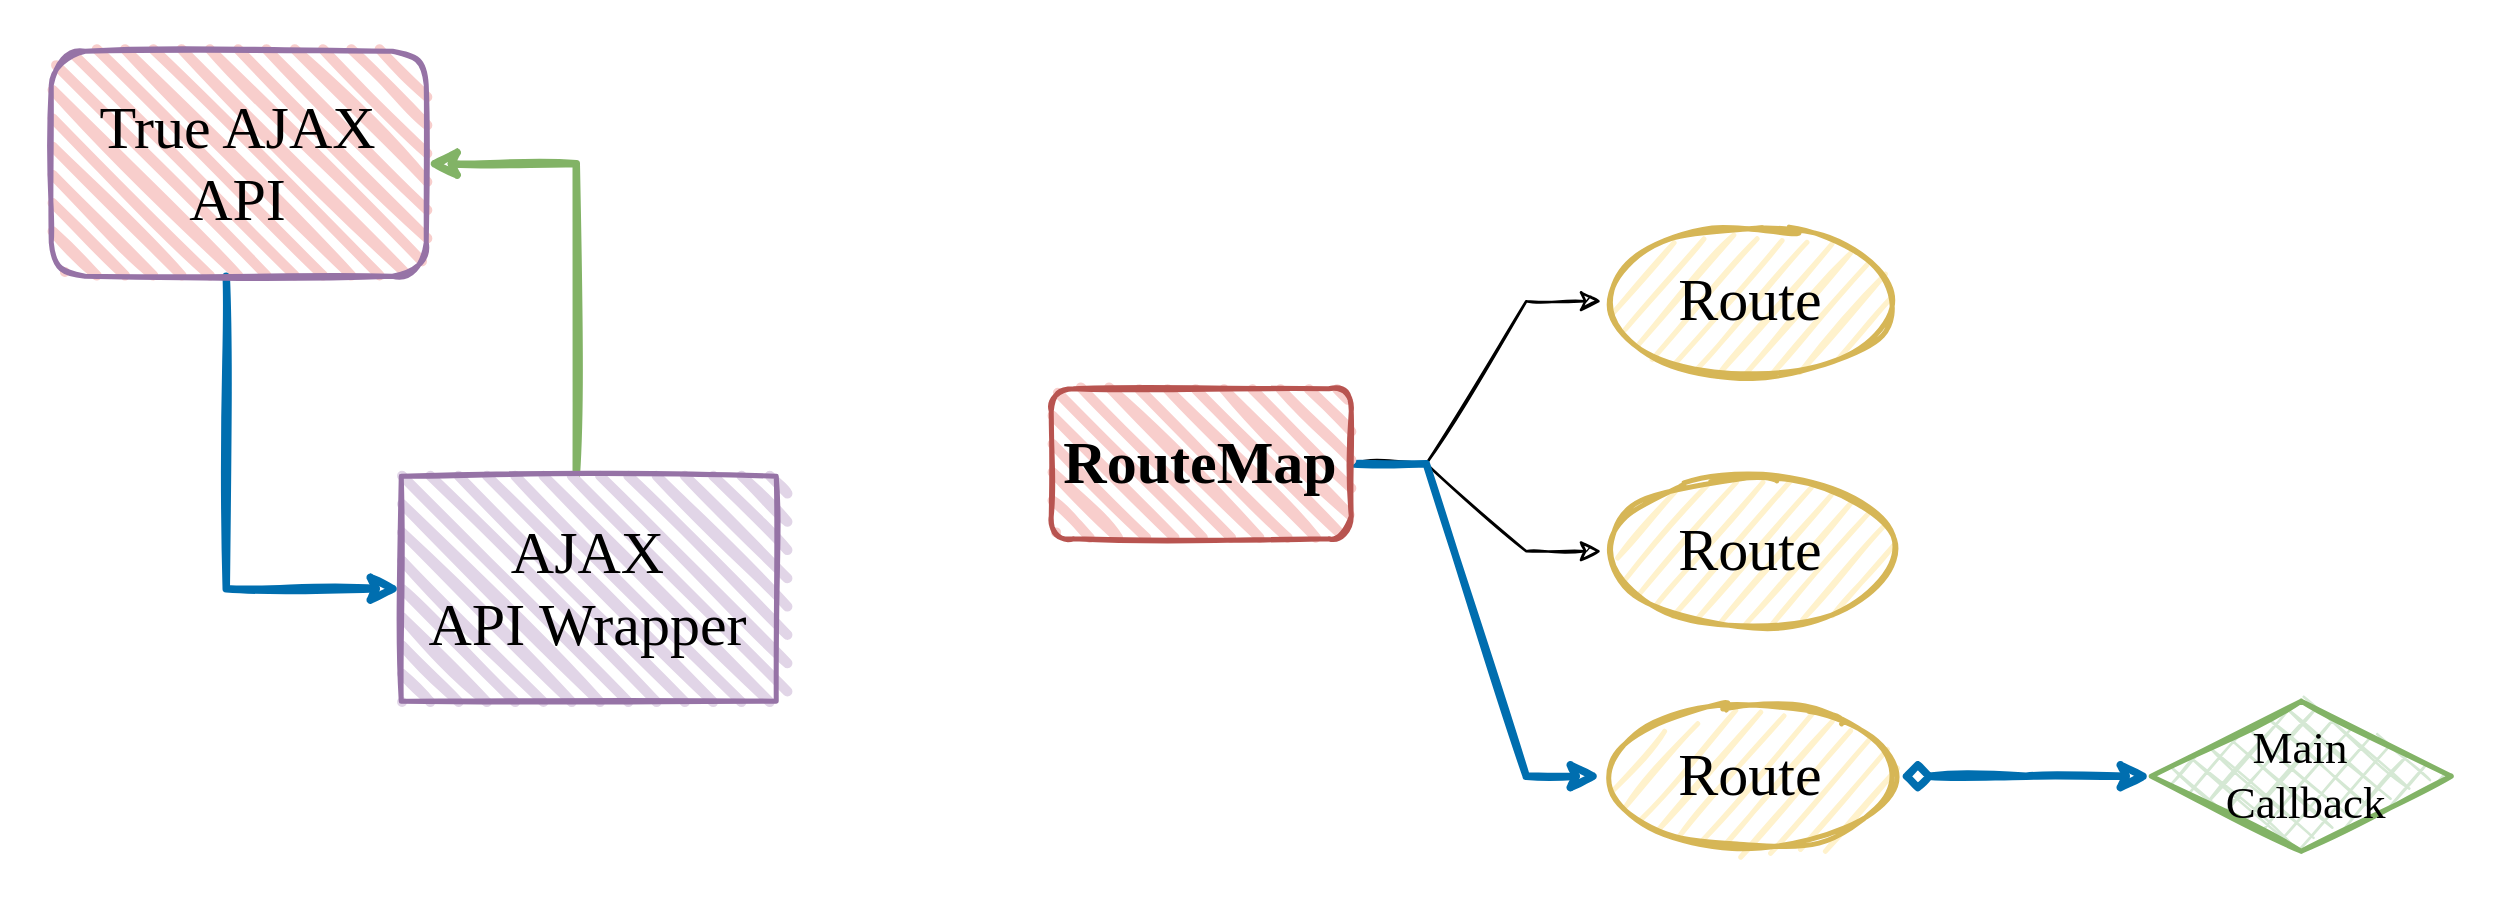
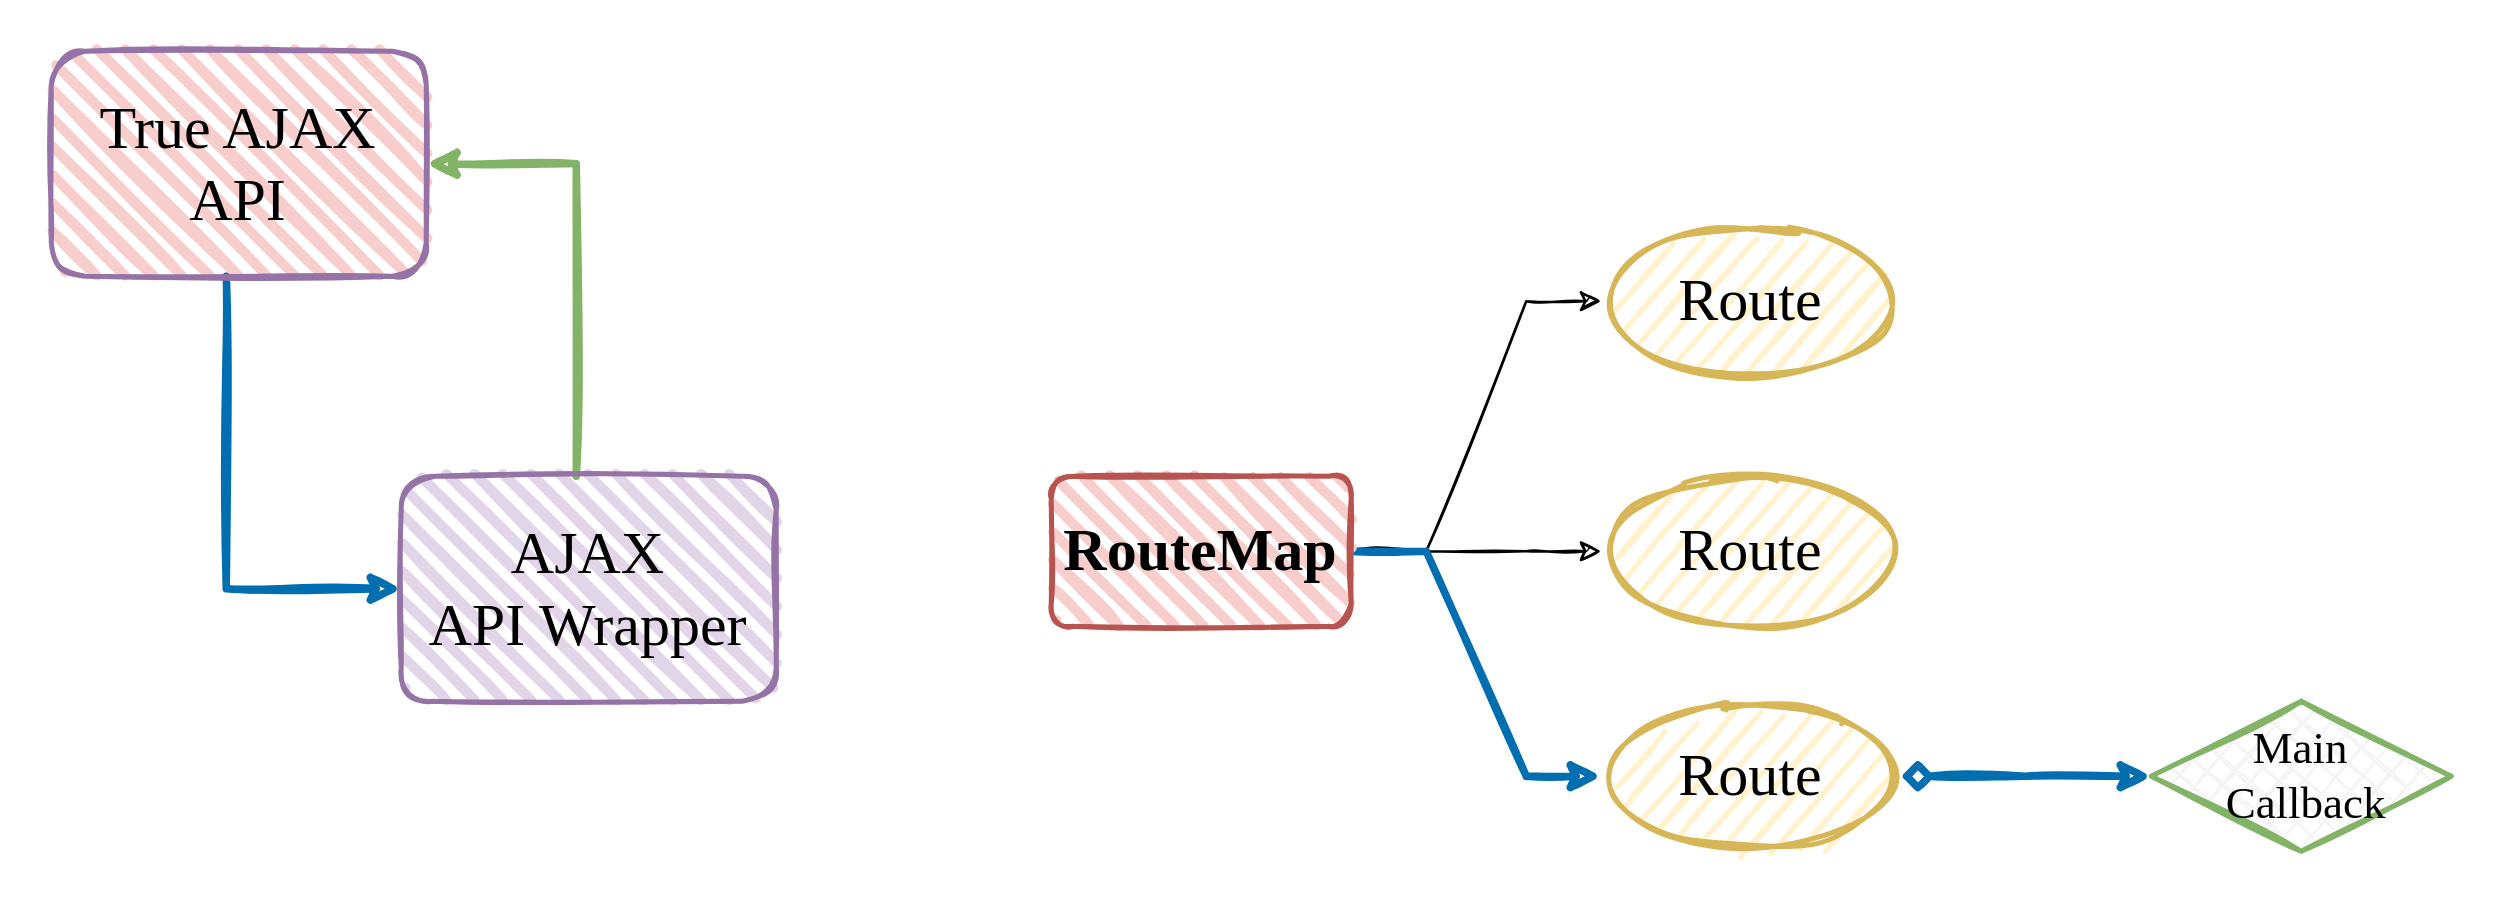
node "RouteMap": moved (1201, 464) -> (1201, 551)
node "AJAX API Wrapper": shape rectangle -> rounded rectangle
node "Main Callback": fillcolor #d5e8d4 -> #f5f5f5
